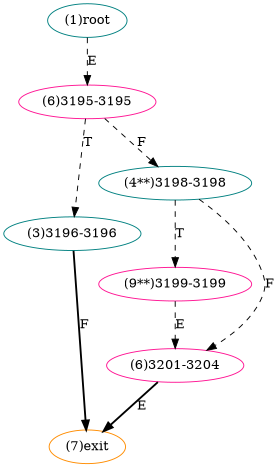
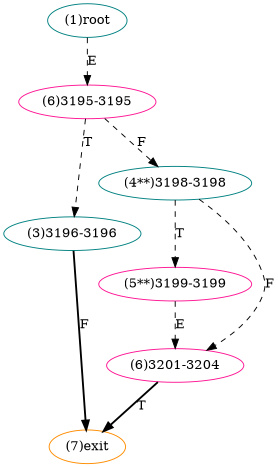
node "(9**)3199-3199": label "(9**)3199-3199" -> "(5**)3199-3199"
edge "(6)3201-3204" -> "(7)exit": label "E" -> "T"
